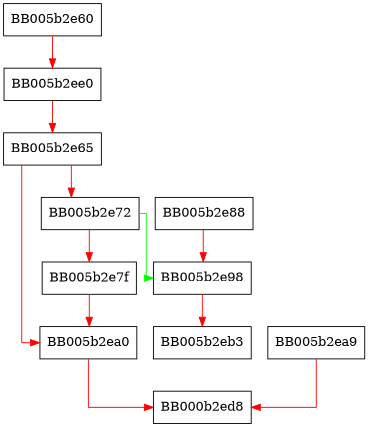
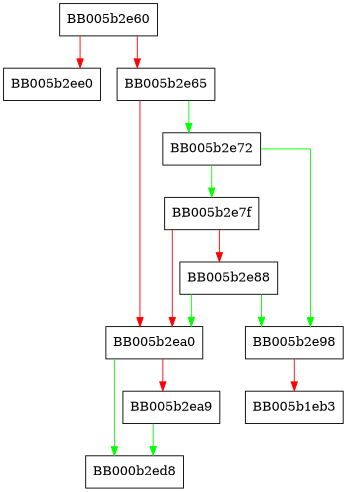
edge "BB005b2ee0" -> "BB005b2e65": now "BB005b2e60" -> "BB005b2e65"
edge "BB005b2e65" -> "BB005b2e72": color red -> green
edge "BB005b2e72" -> "BB005b2e7f": color red -> green
edge "BB005b2e88" -> "BB005b2e98": color red -> green
edge "BB005b2e7f" -> "BB005b2e88": added
edge "BB005b2e88" -> "BB005b2ea0": added
node "BB005b2eb3": label "BB005b2eb3" -> "BB005b1eb3"
edge "BB005b2ea0" -> "BB005b2ea9": added
edge "BB005b2ea0" -> "BB000b2ed8": color red -> green
edge "BB005b2ea9" -> "BB000b2ed8": color red -> green
